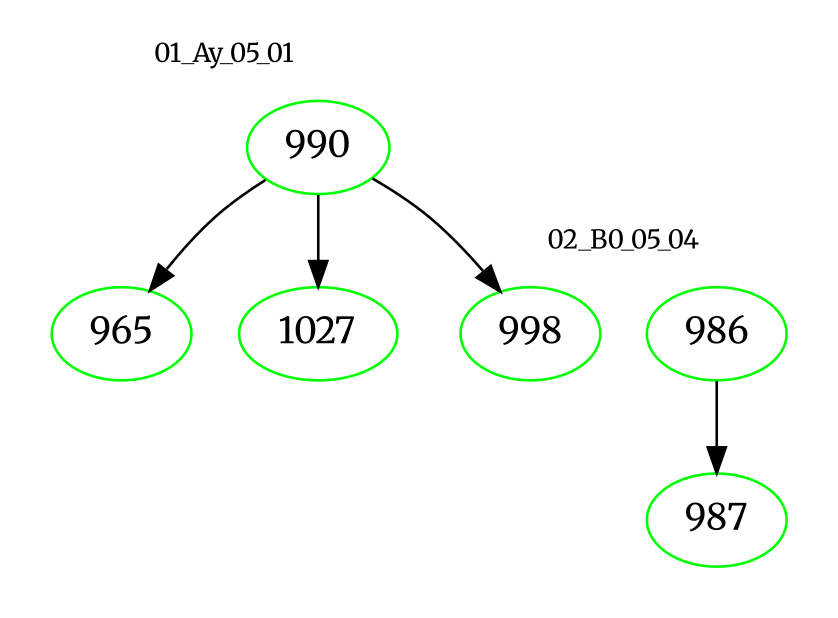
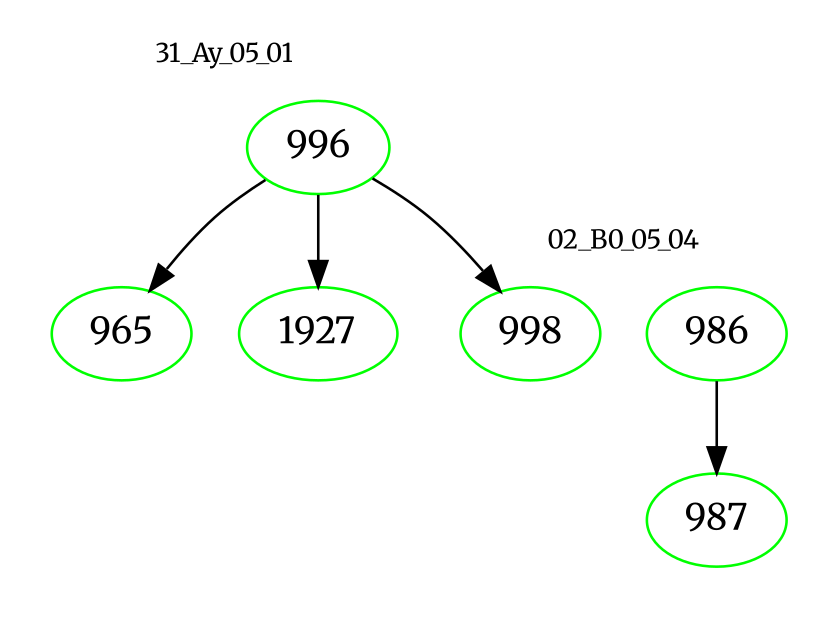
cluster "01_Ay_05_01": label "01_Ay_05_01" -> "31_Ay_05_01"
node "990": label "990" -> "996"
node "1027": label "1027" -> "1927"
